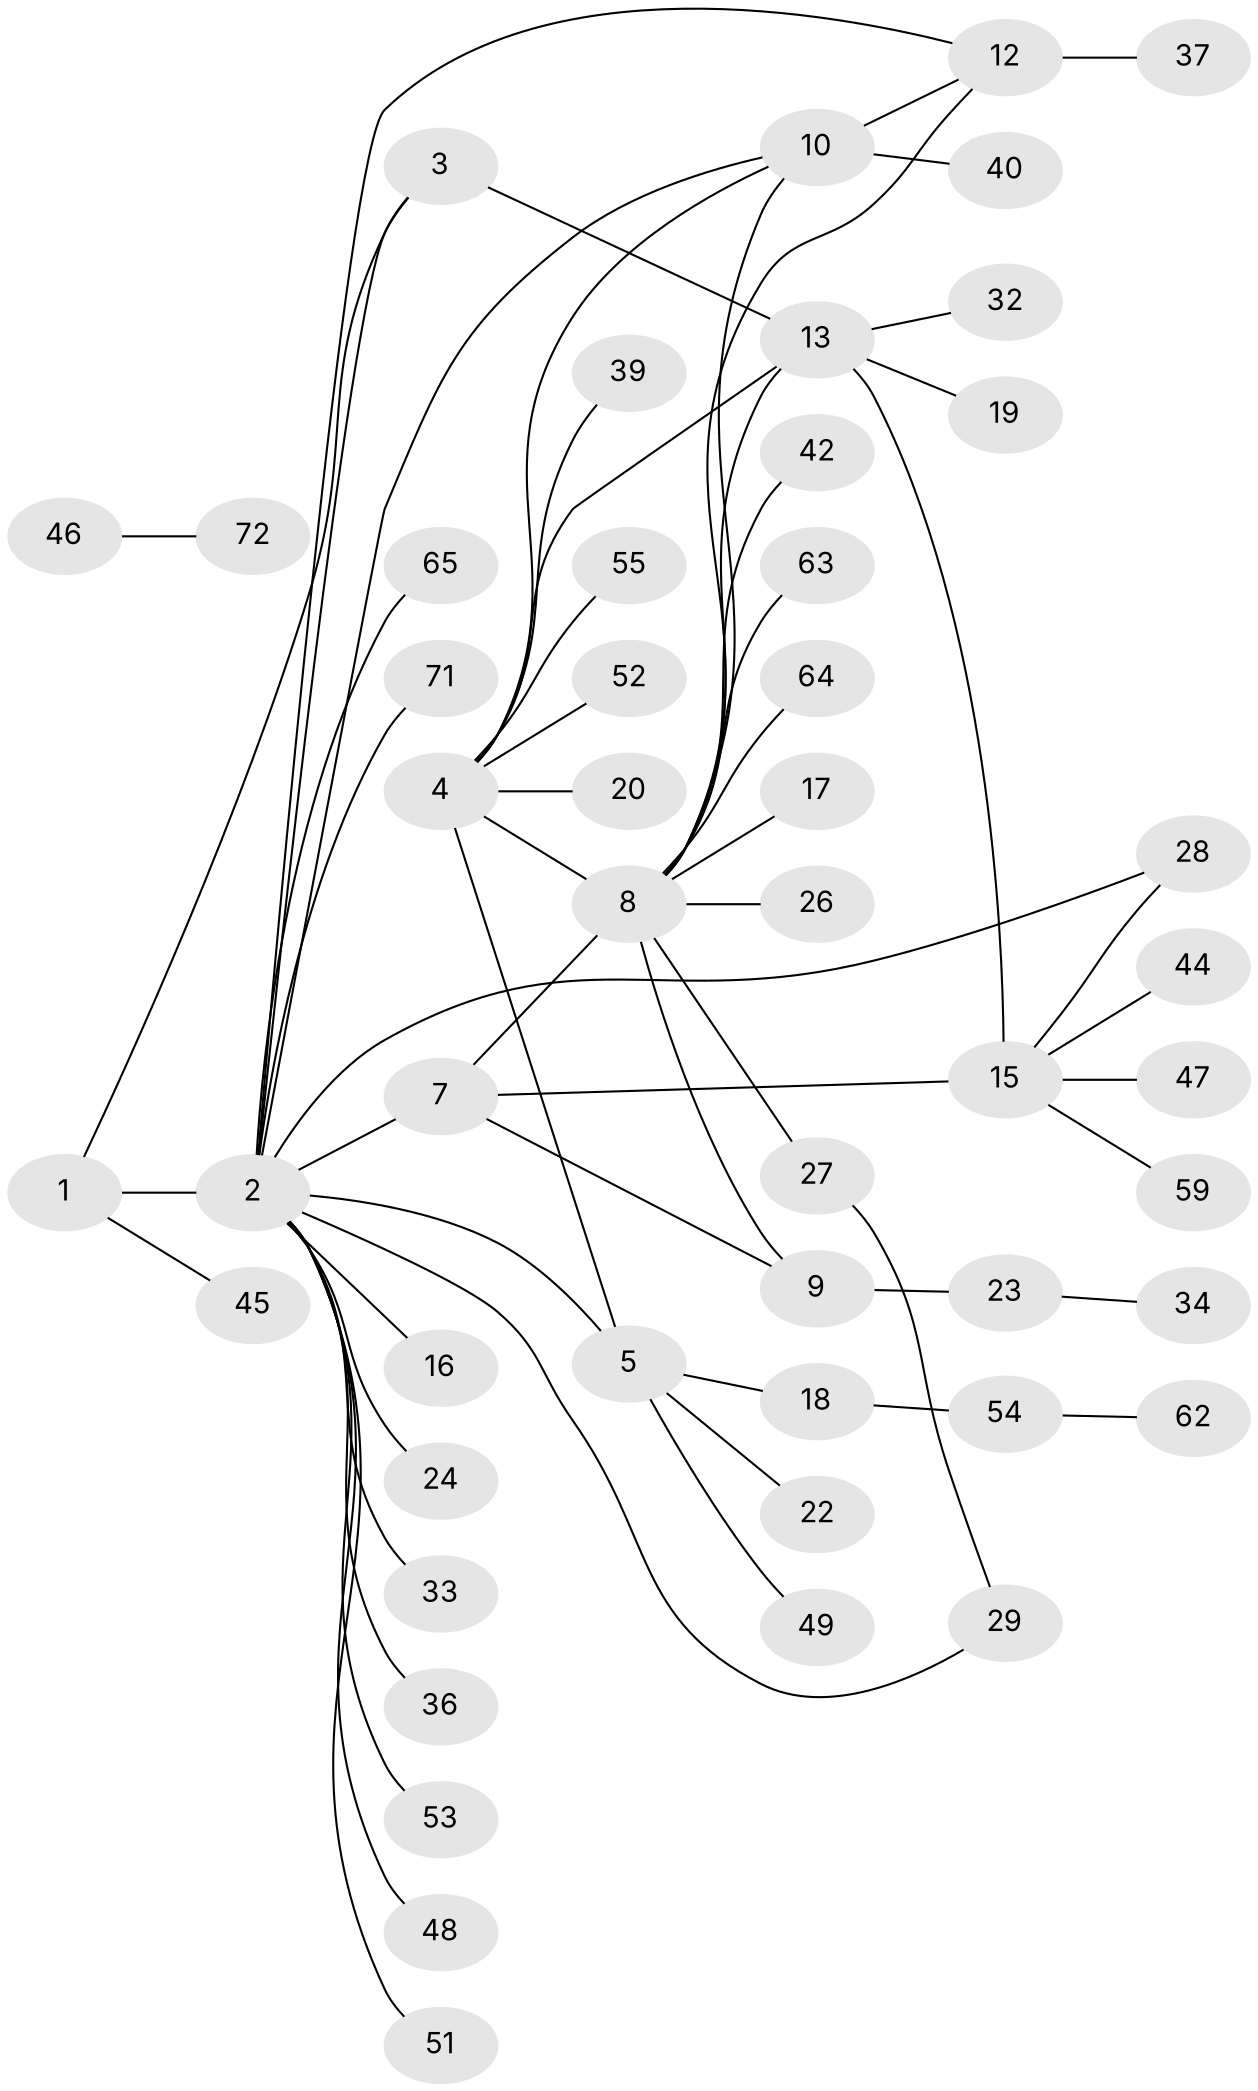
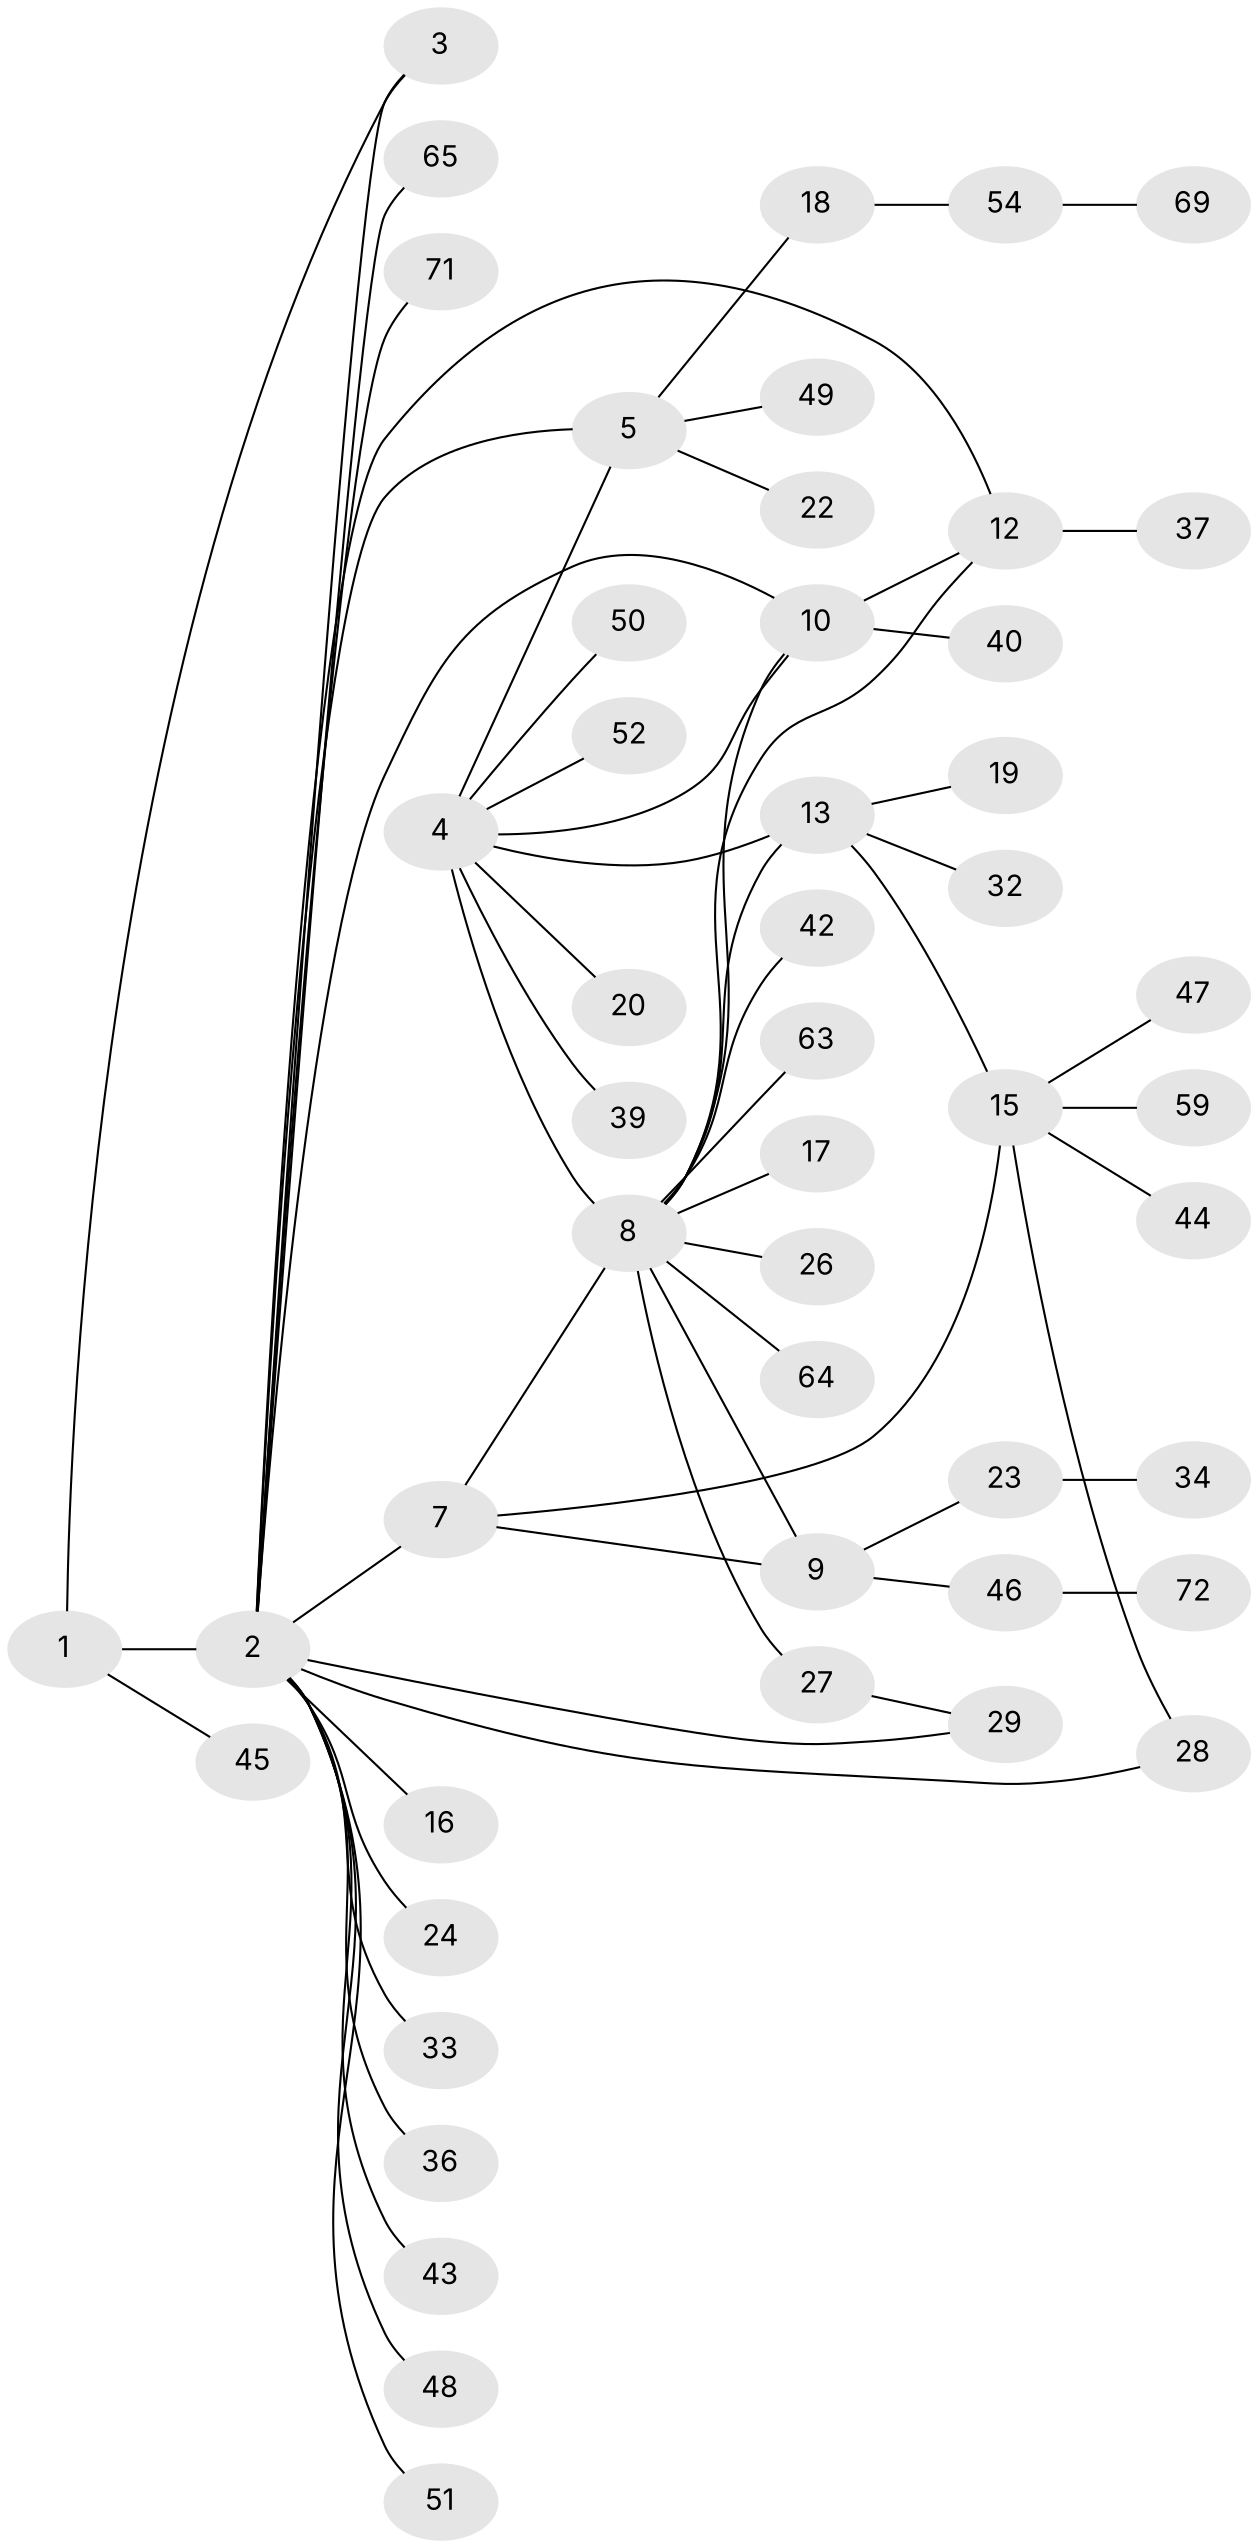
edge "3" -- "13": removed
node "55": label "55" -> "50"
node "62": label "62" -> "69"
edge "9" -- "46": added
node "53": label "53" -> "43"
